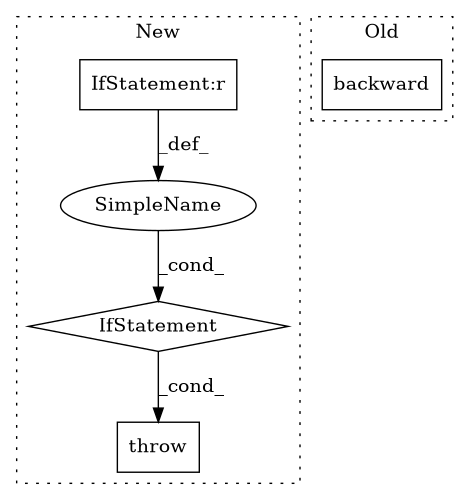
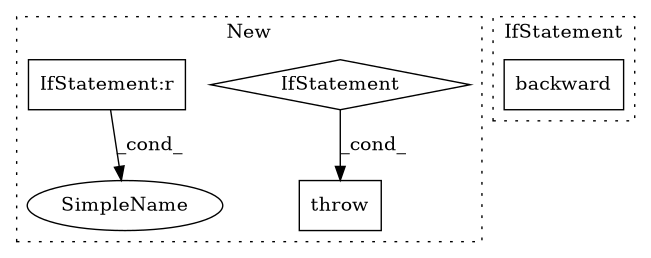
cluster "Old": label "Old" -> "IfStatement"
edge "IfStatement:r" -> "SimpleName": label "_def_" -> "_cond_"
edge "SimpleName" -> "IfStatement": removed, label "_cond_"
